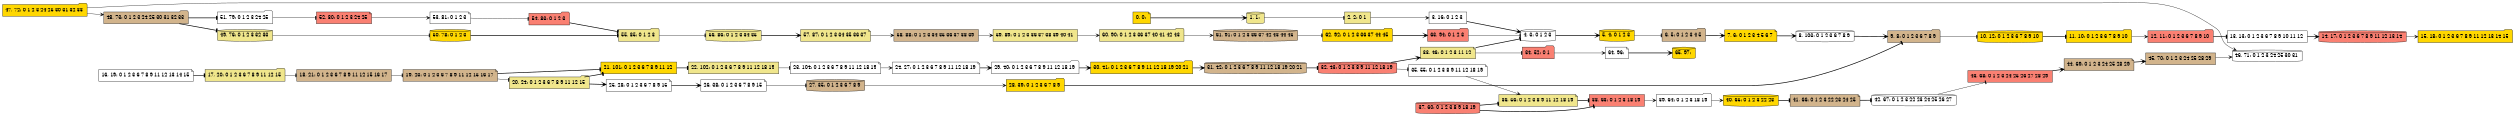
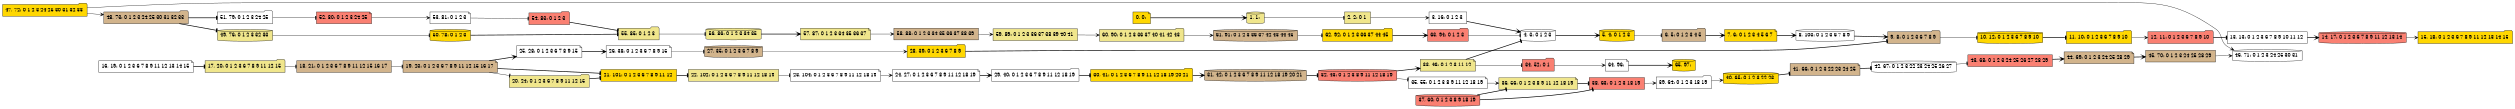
edge "29, 40: 0 1 2 3 6 7 8 9 11 12 18 19" -> "30, 41: 0 1 2 3 6 7 8 9 11 12 18 19 20 21": arrowhead vee -> tee
edge "20, 24: 0 1 2 3 6 7 8 9 11 12 15" -> "25, 28: 0 1 2 3 6 7 8 9 15": now "19, 23: 0 1 2 3 6 7 8 9 11 12 15 16 17" -> "25, 28: 0 1 2 3 6 7 8 9 15"
